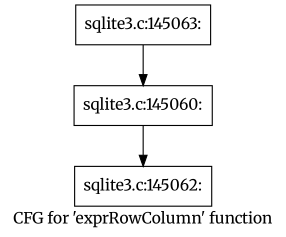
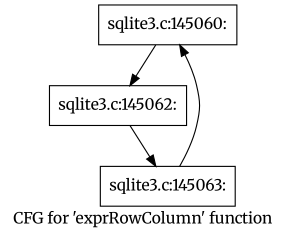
edge "sqlite3.c:145062:" -> "sqlite3.c:145063:": added
